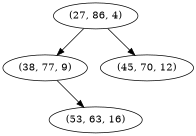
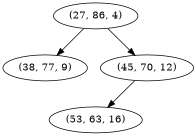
edge "(38, 77, 9)" -> "(53, 63, 16)": now "(45, 70, 12)" -> "(53, 63, 16)"
